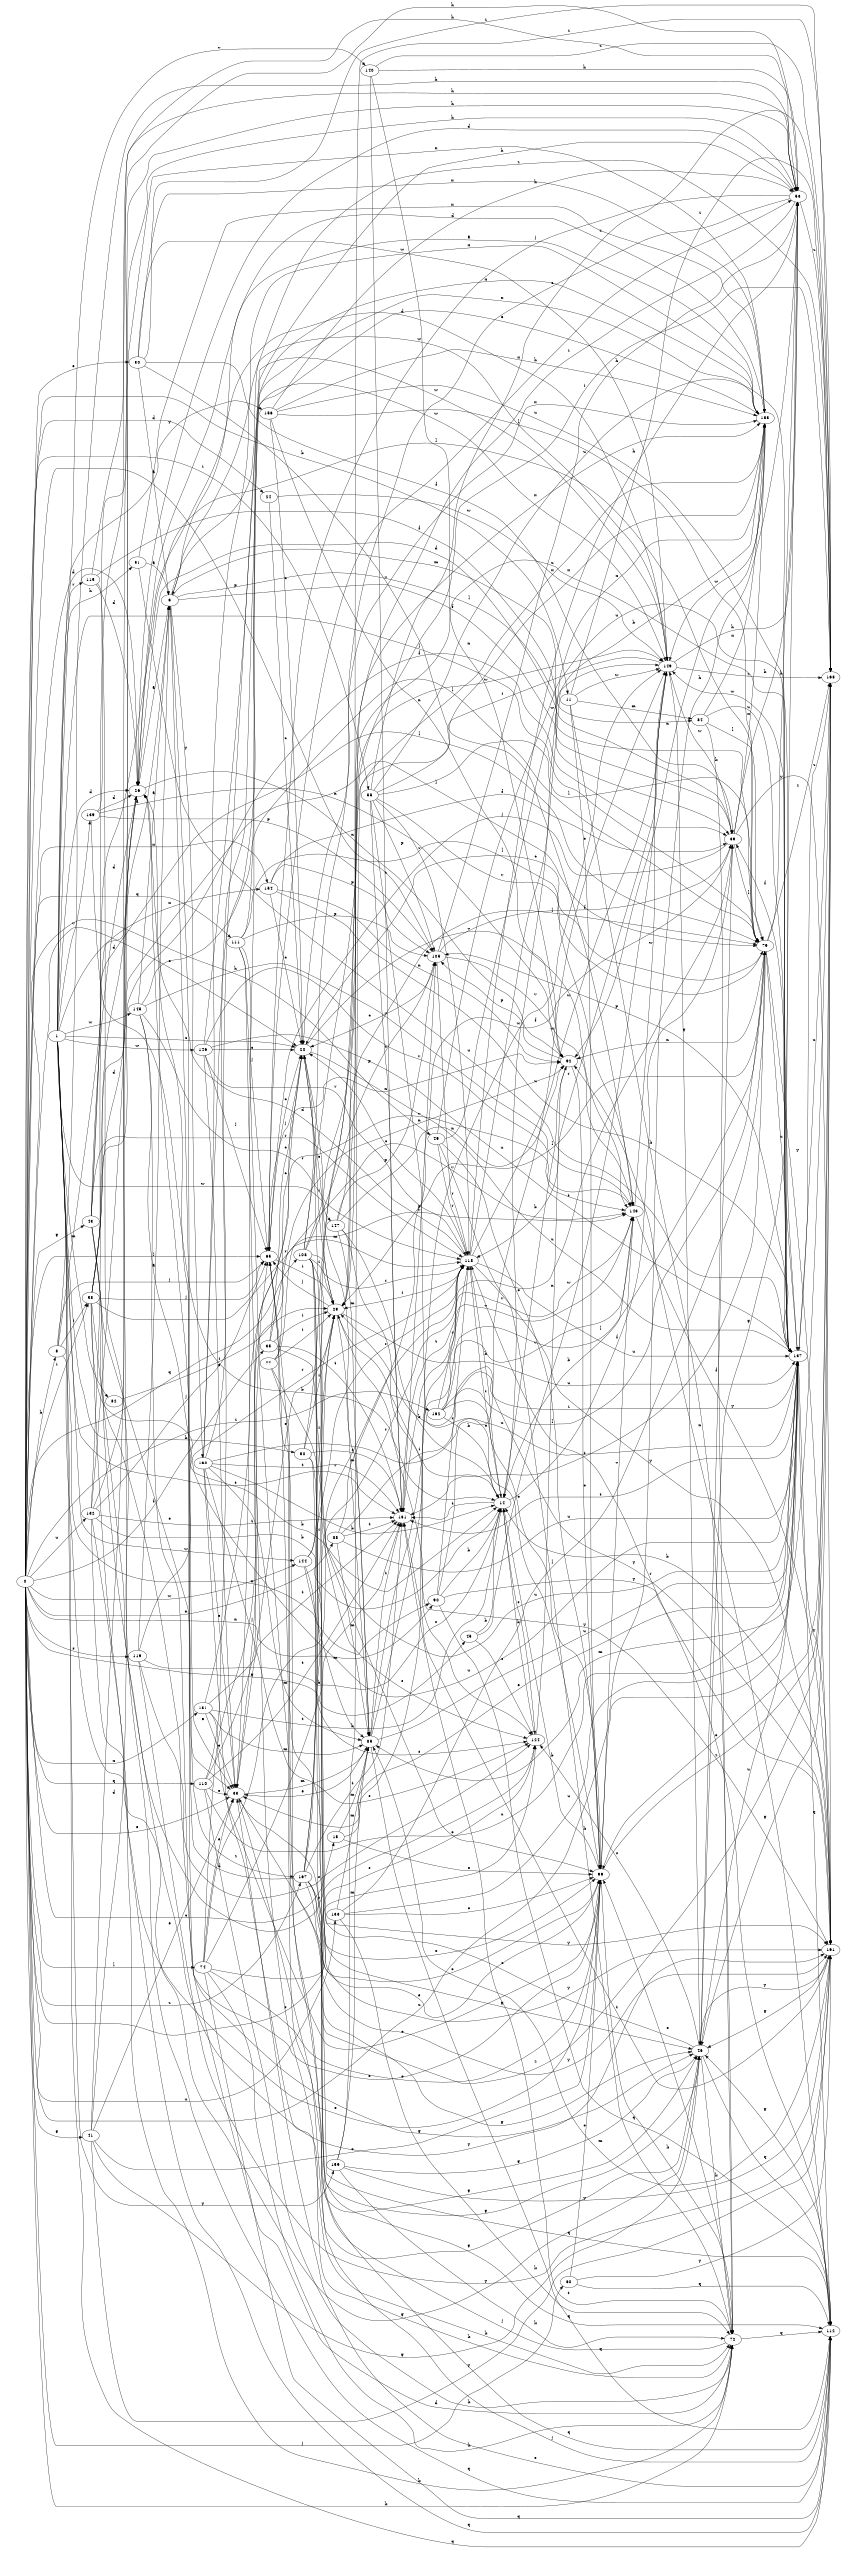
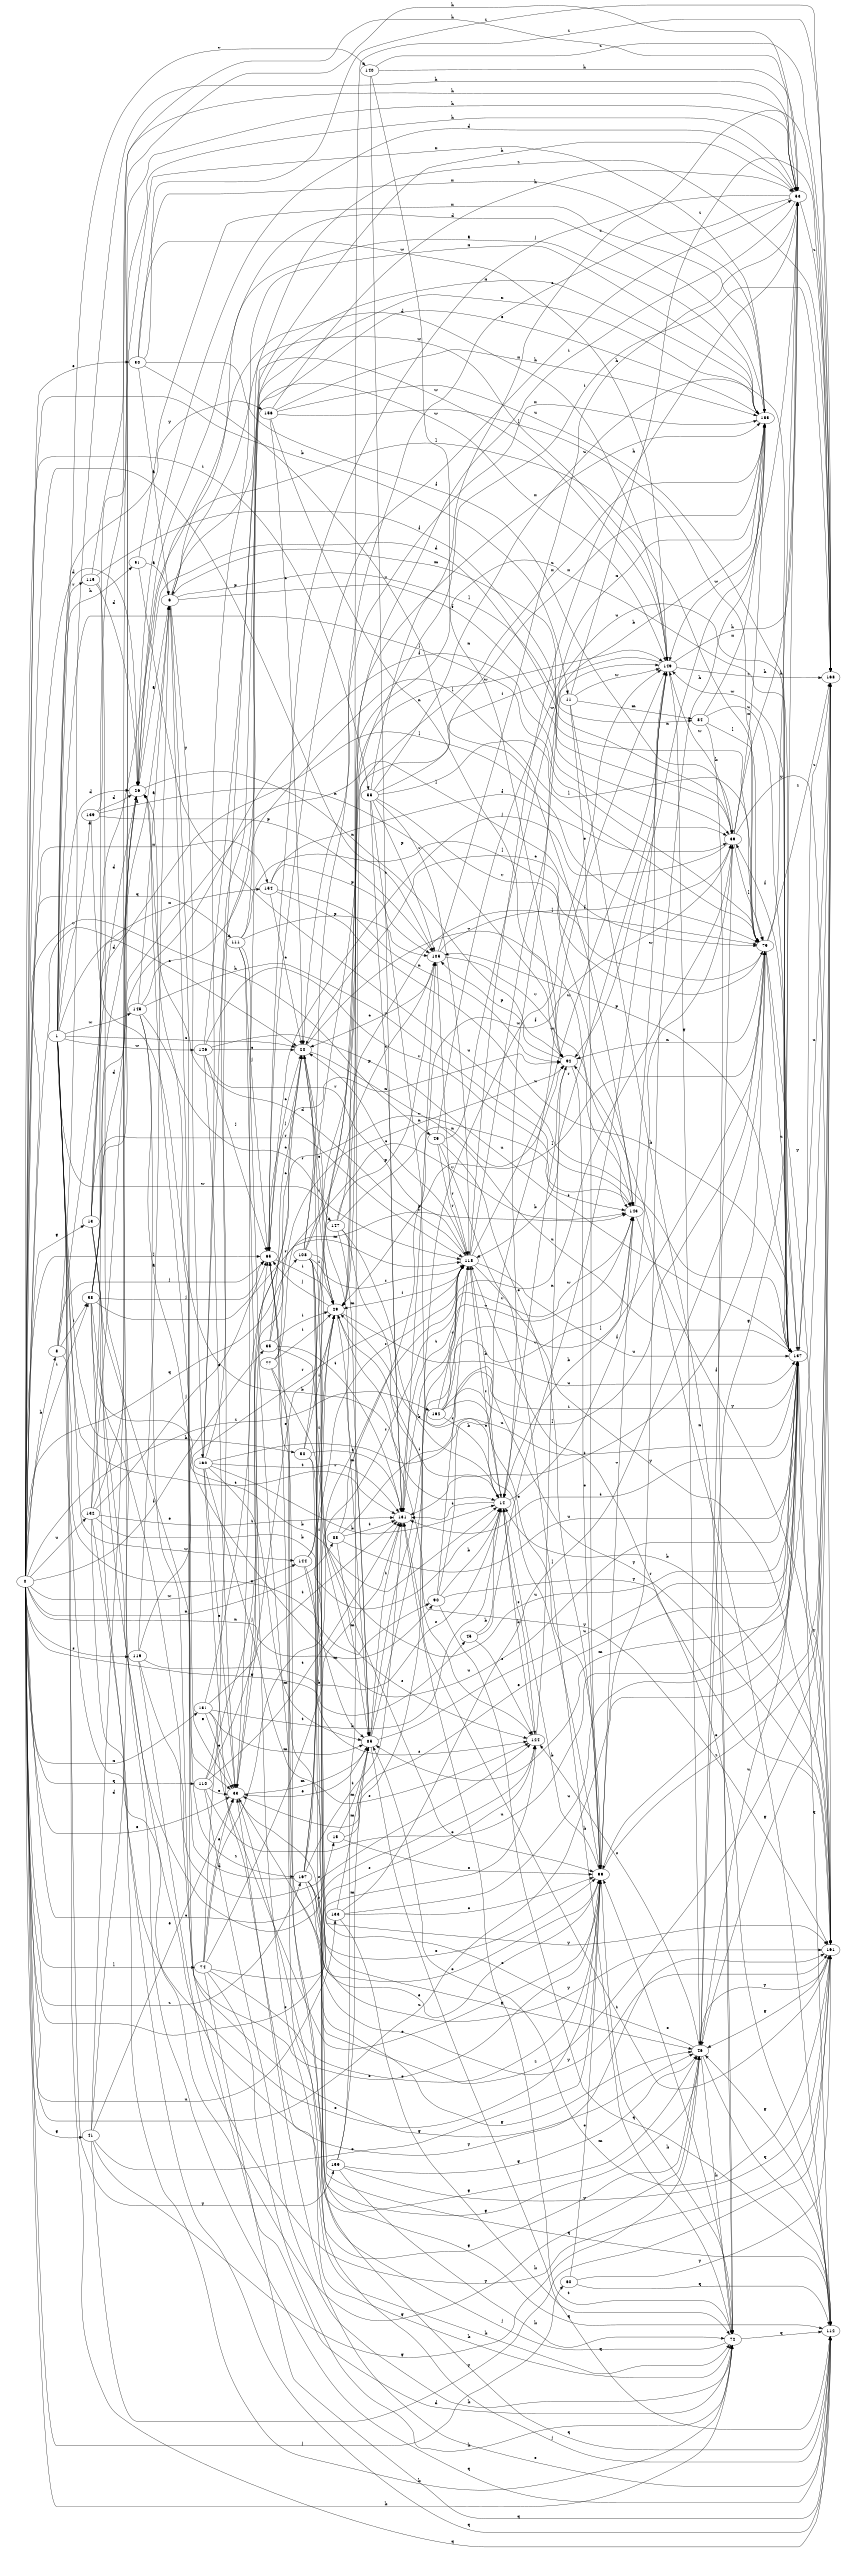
node "24": removed
node "43": label "43" -> "13"
node "82": removed
